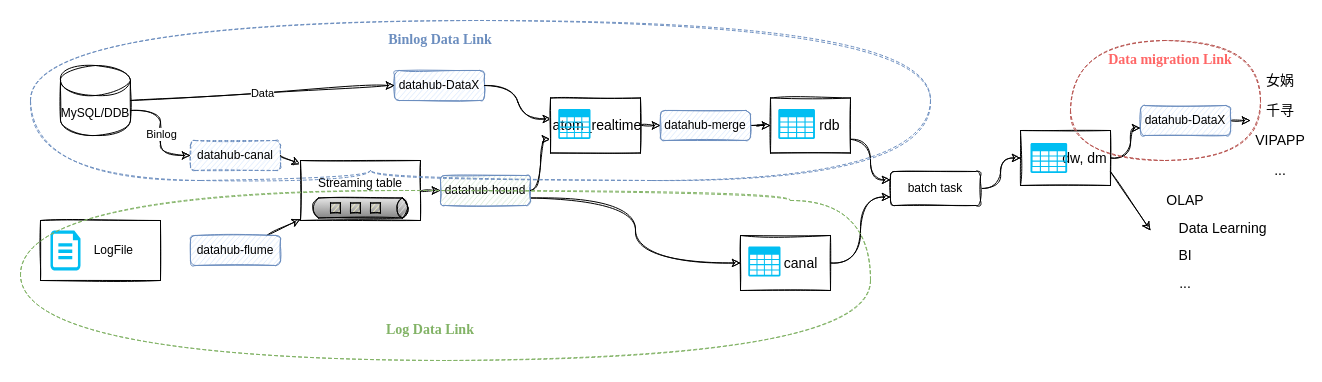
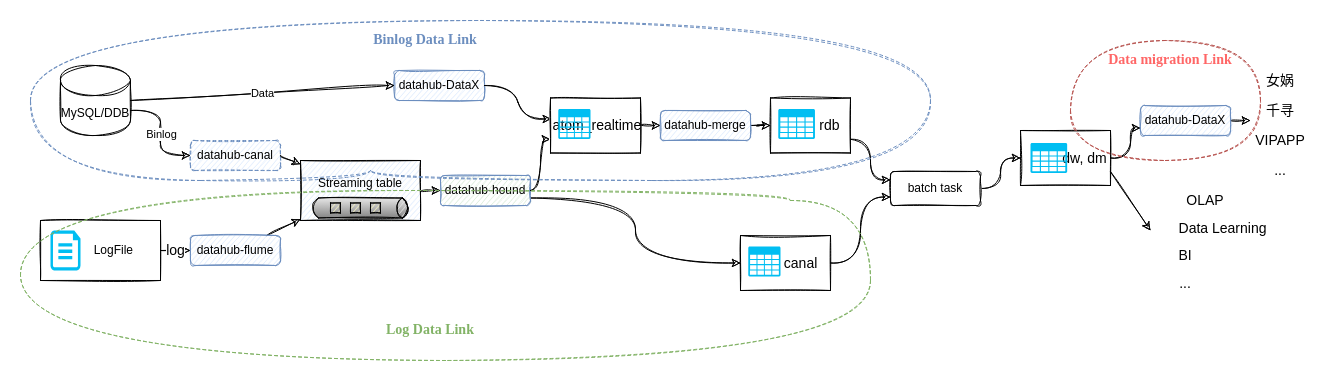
node "Binlog Data Link": moved (441, 41) -> (426, 41)
node "Streaming table": fillcolor #ffffff -> #dae8fc
node "OLAP": moved (1186, 201) -> (1206, 201)
edge "LogFile" -> "datahub-flume": added, label "log"
